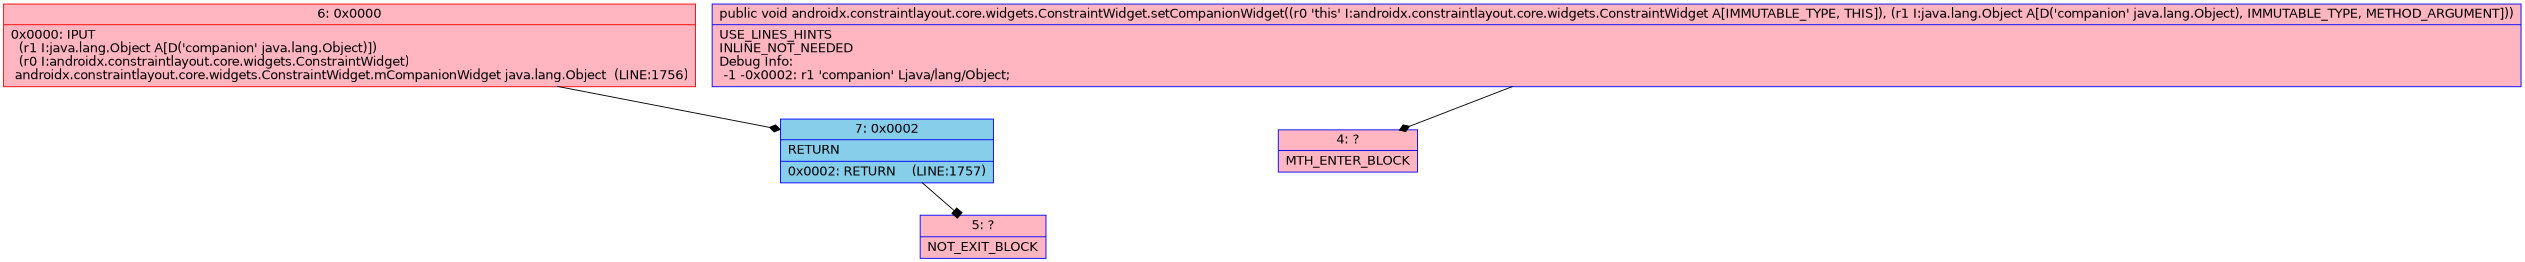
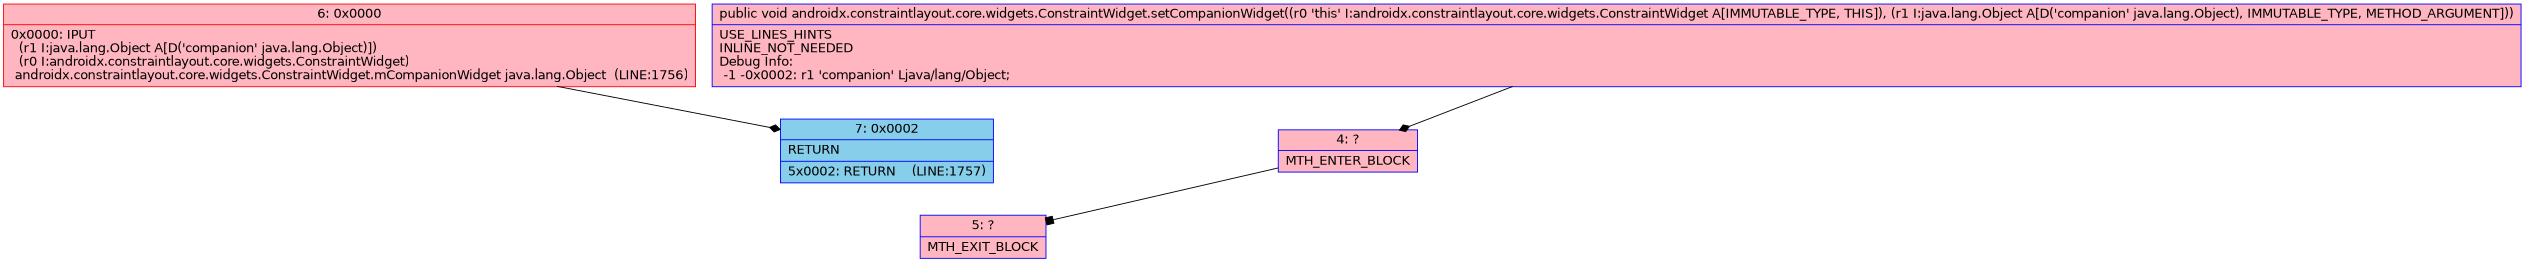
node "7: 0x0002": text "0x0002: RETURN    (LINE:1757)" -> "5x0002: RETURN    (LINE:1757)"
edge "7: 0x0002" -> "5: ?": now "4: ?" -> "5: ?"
node "5: ?": text "NOT_EXIT_BLOCK" -> "MTH_EXIT_BLOCK"
